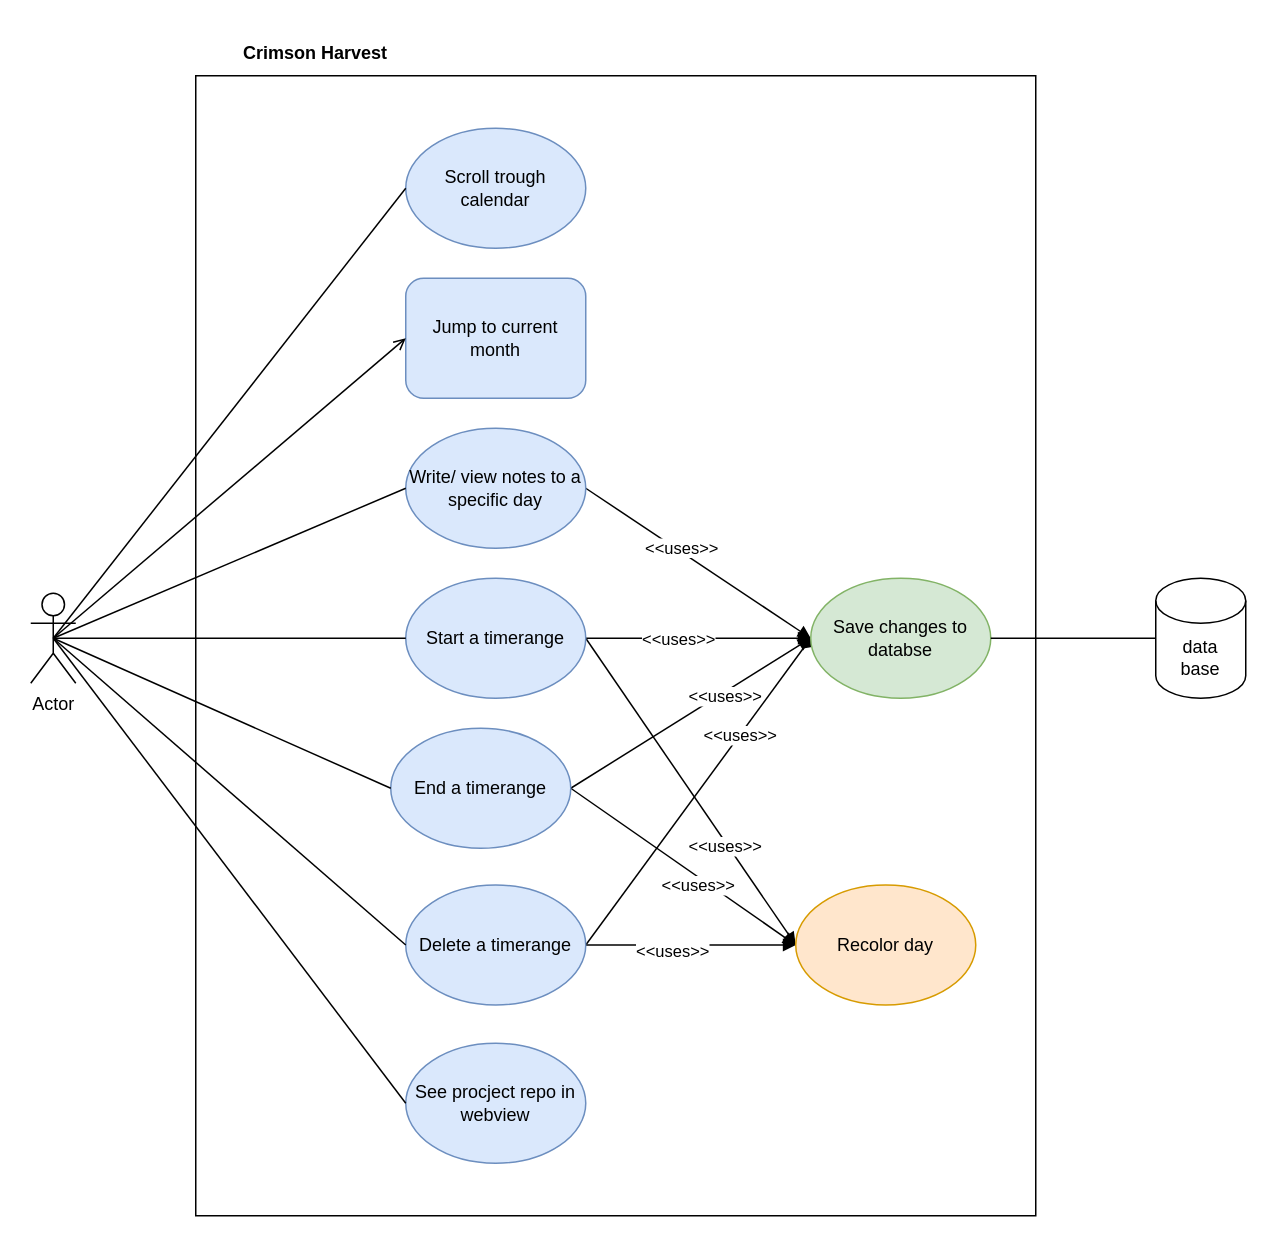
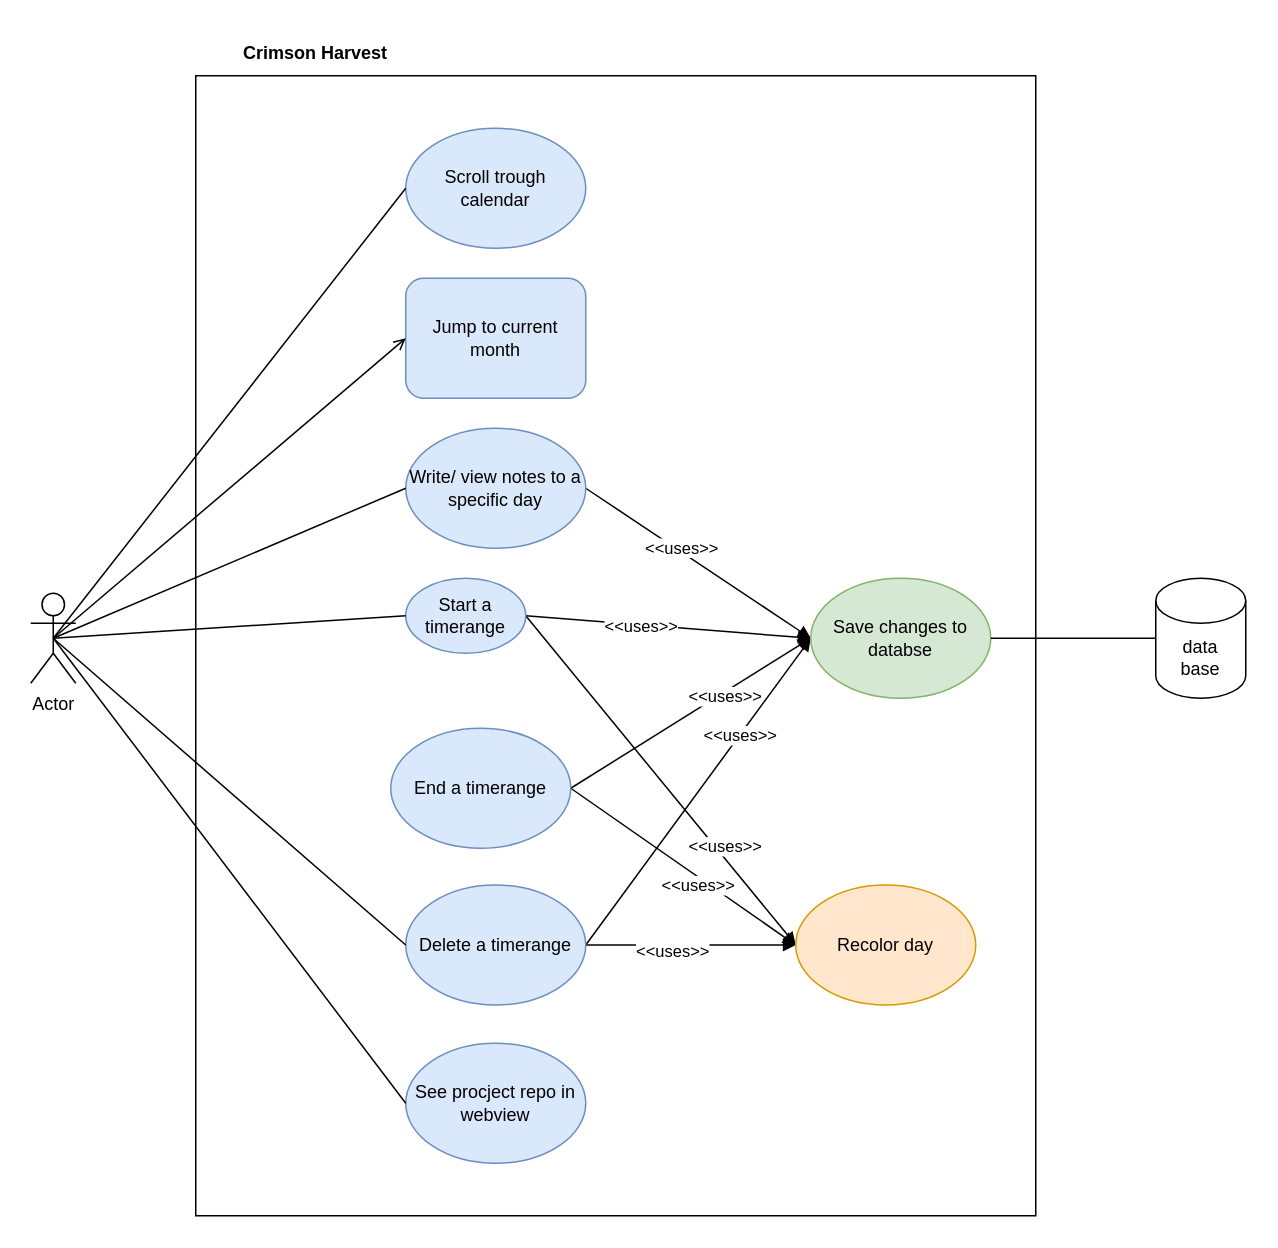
node "Start a timerange": size 180x120 -> 120x75
edge "Delete a timerange" -> "Save changes to databse": arrowhead diamond -> block
edge "Actor" -- "End a timerange": removed
